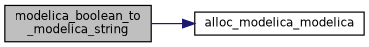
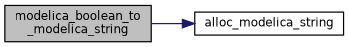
node "alloc_modelica_modelica": label "alloc_modelica_modelica" -> "alloc_modelica_string"
